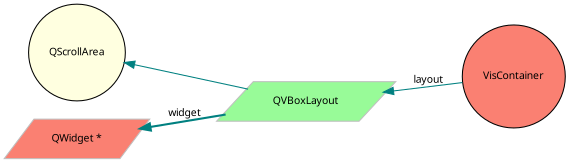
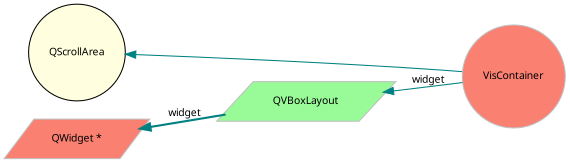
node "VisContainer": color black -> grey75
edge "QVBoxLayout" -> "QScrollArea": now "VisContainer" -> "QScrollArea"
edge "VisContainer" -> "QVBoxLayout": label " layout" -> " widget"
